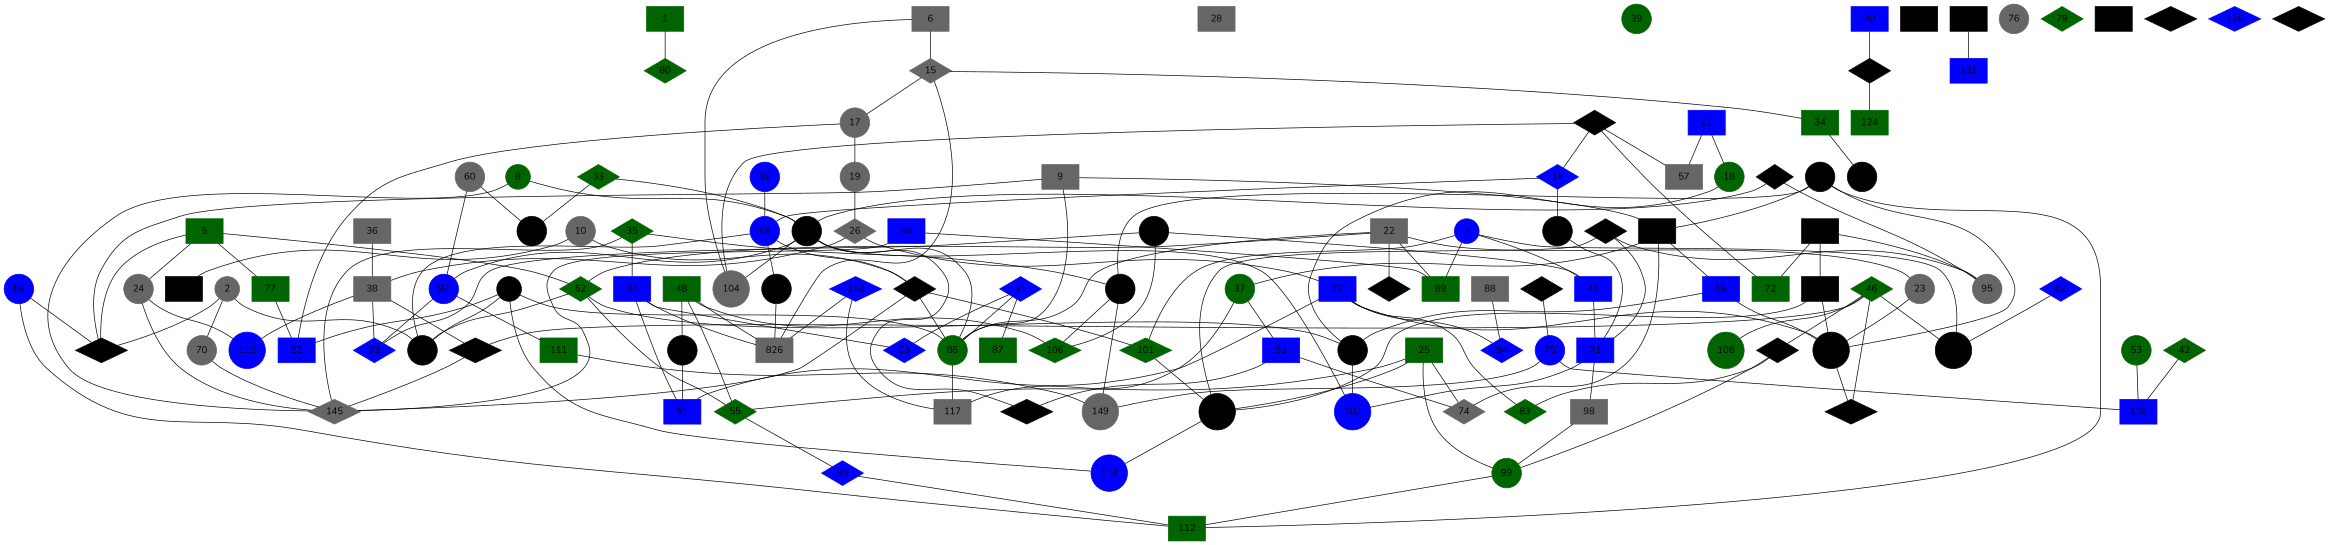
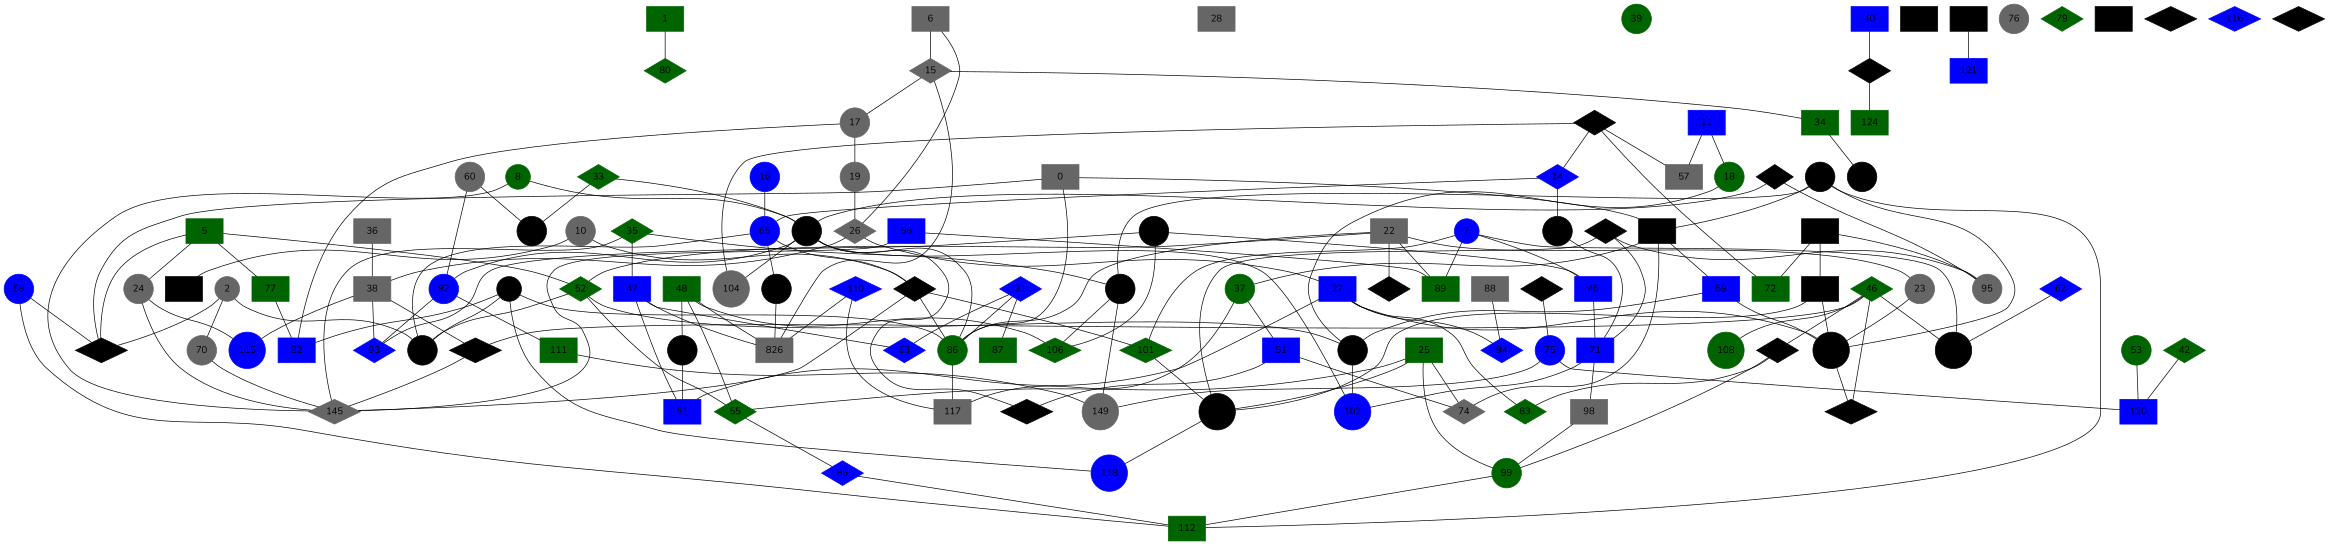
edge "6" -- "104": now "6" -- "26"
node "9": label "9" -> "0"
